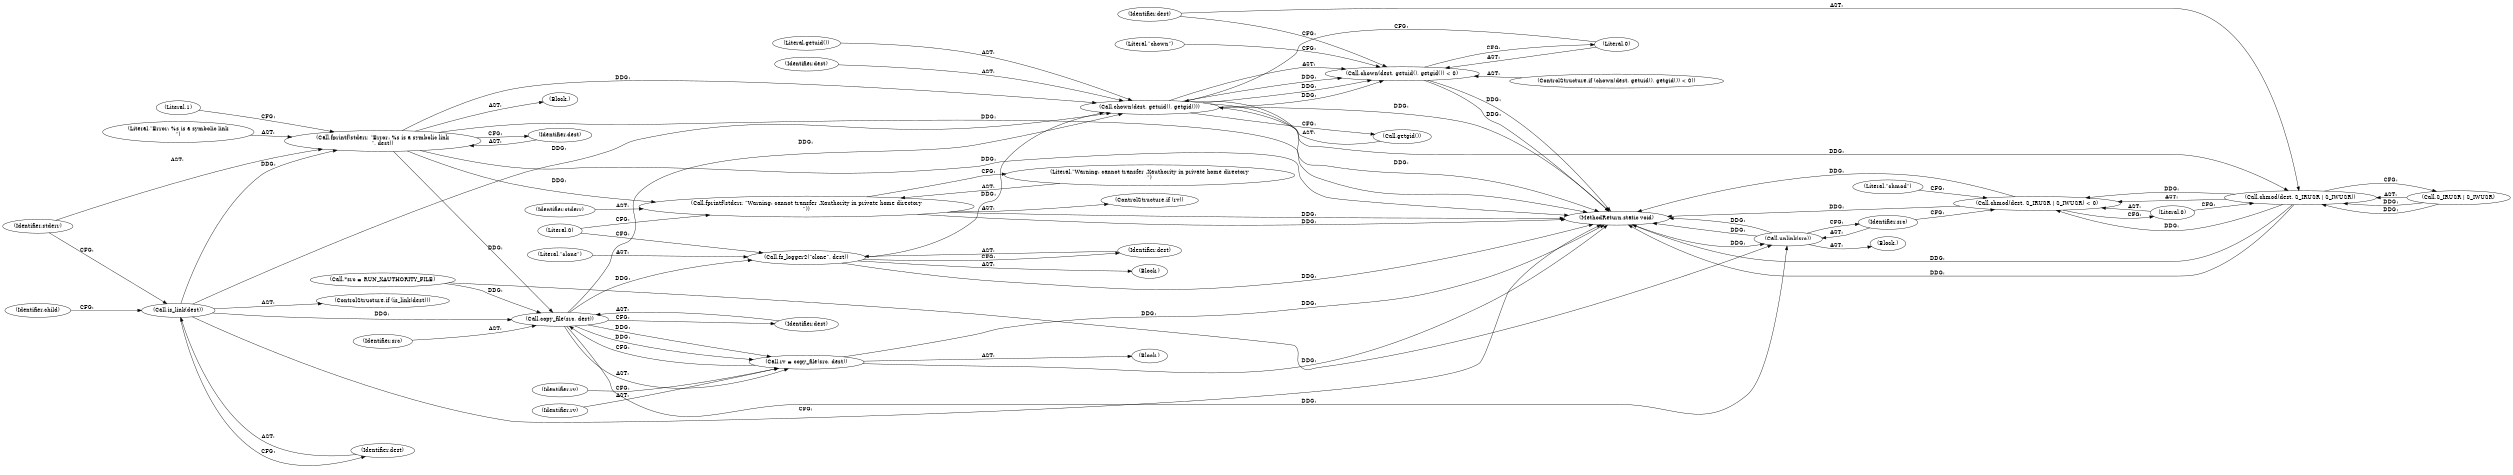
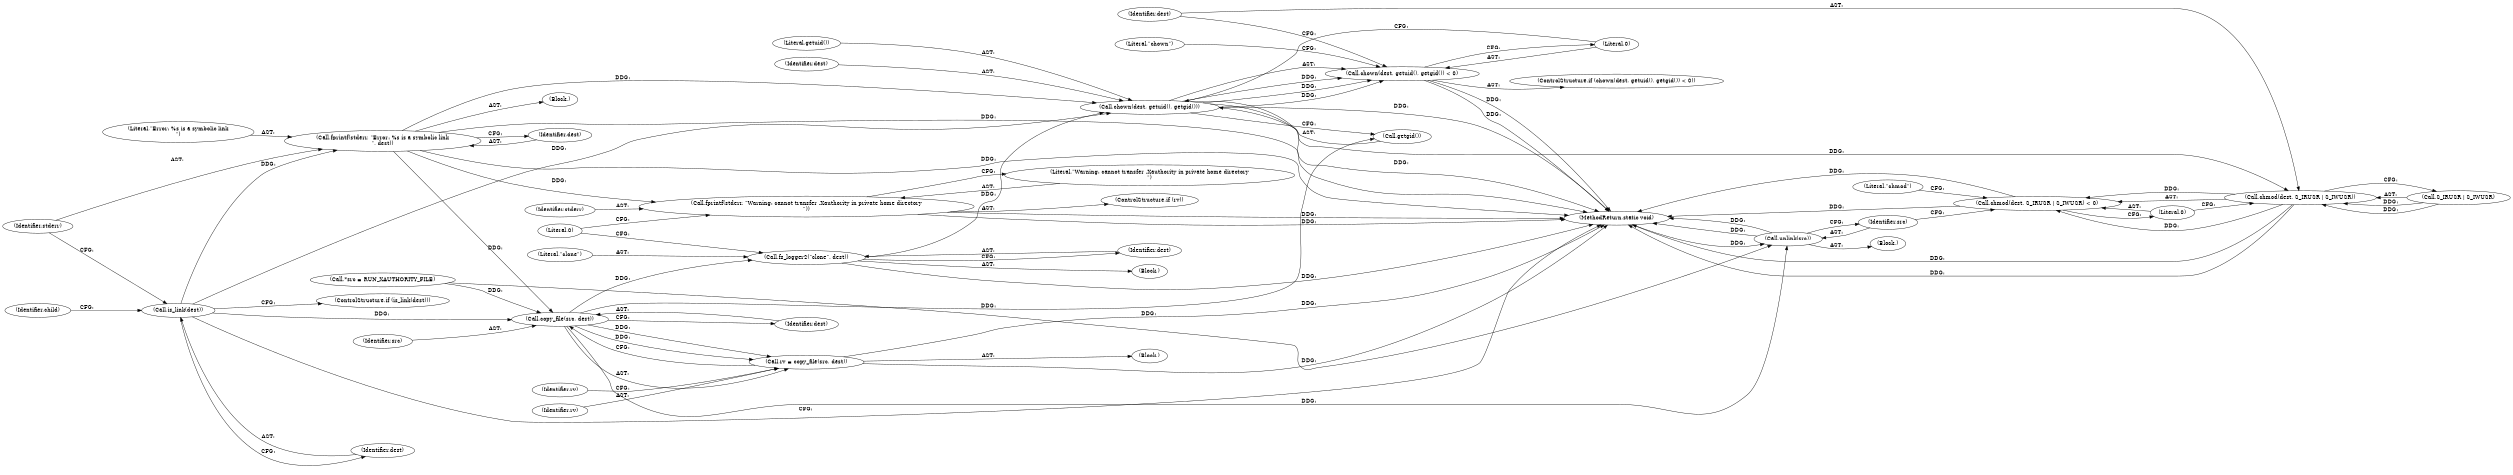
edge "(ControlStructure,if (chown(dest, getuid(), getgid()) < 0))" -> "(Call,chown(dest, getuid(), getgid()) < 0)": reversed
node "(Literal,1)": removed
edge "(Call,copy_file(src, dest))" -> "(Call,chown(dest, getuid(), getgid()))": now "(Call,copy_file(src, dest))" -> "(Call,getgid())"
edge "(Call,is_link(dest))" -> "(ControlStructure,if (is_link(dest)))": label "AST: " -> "CFG: "
